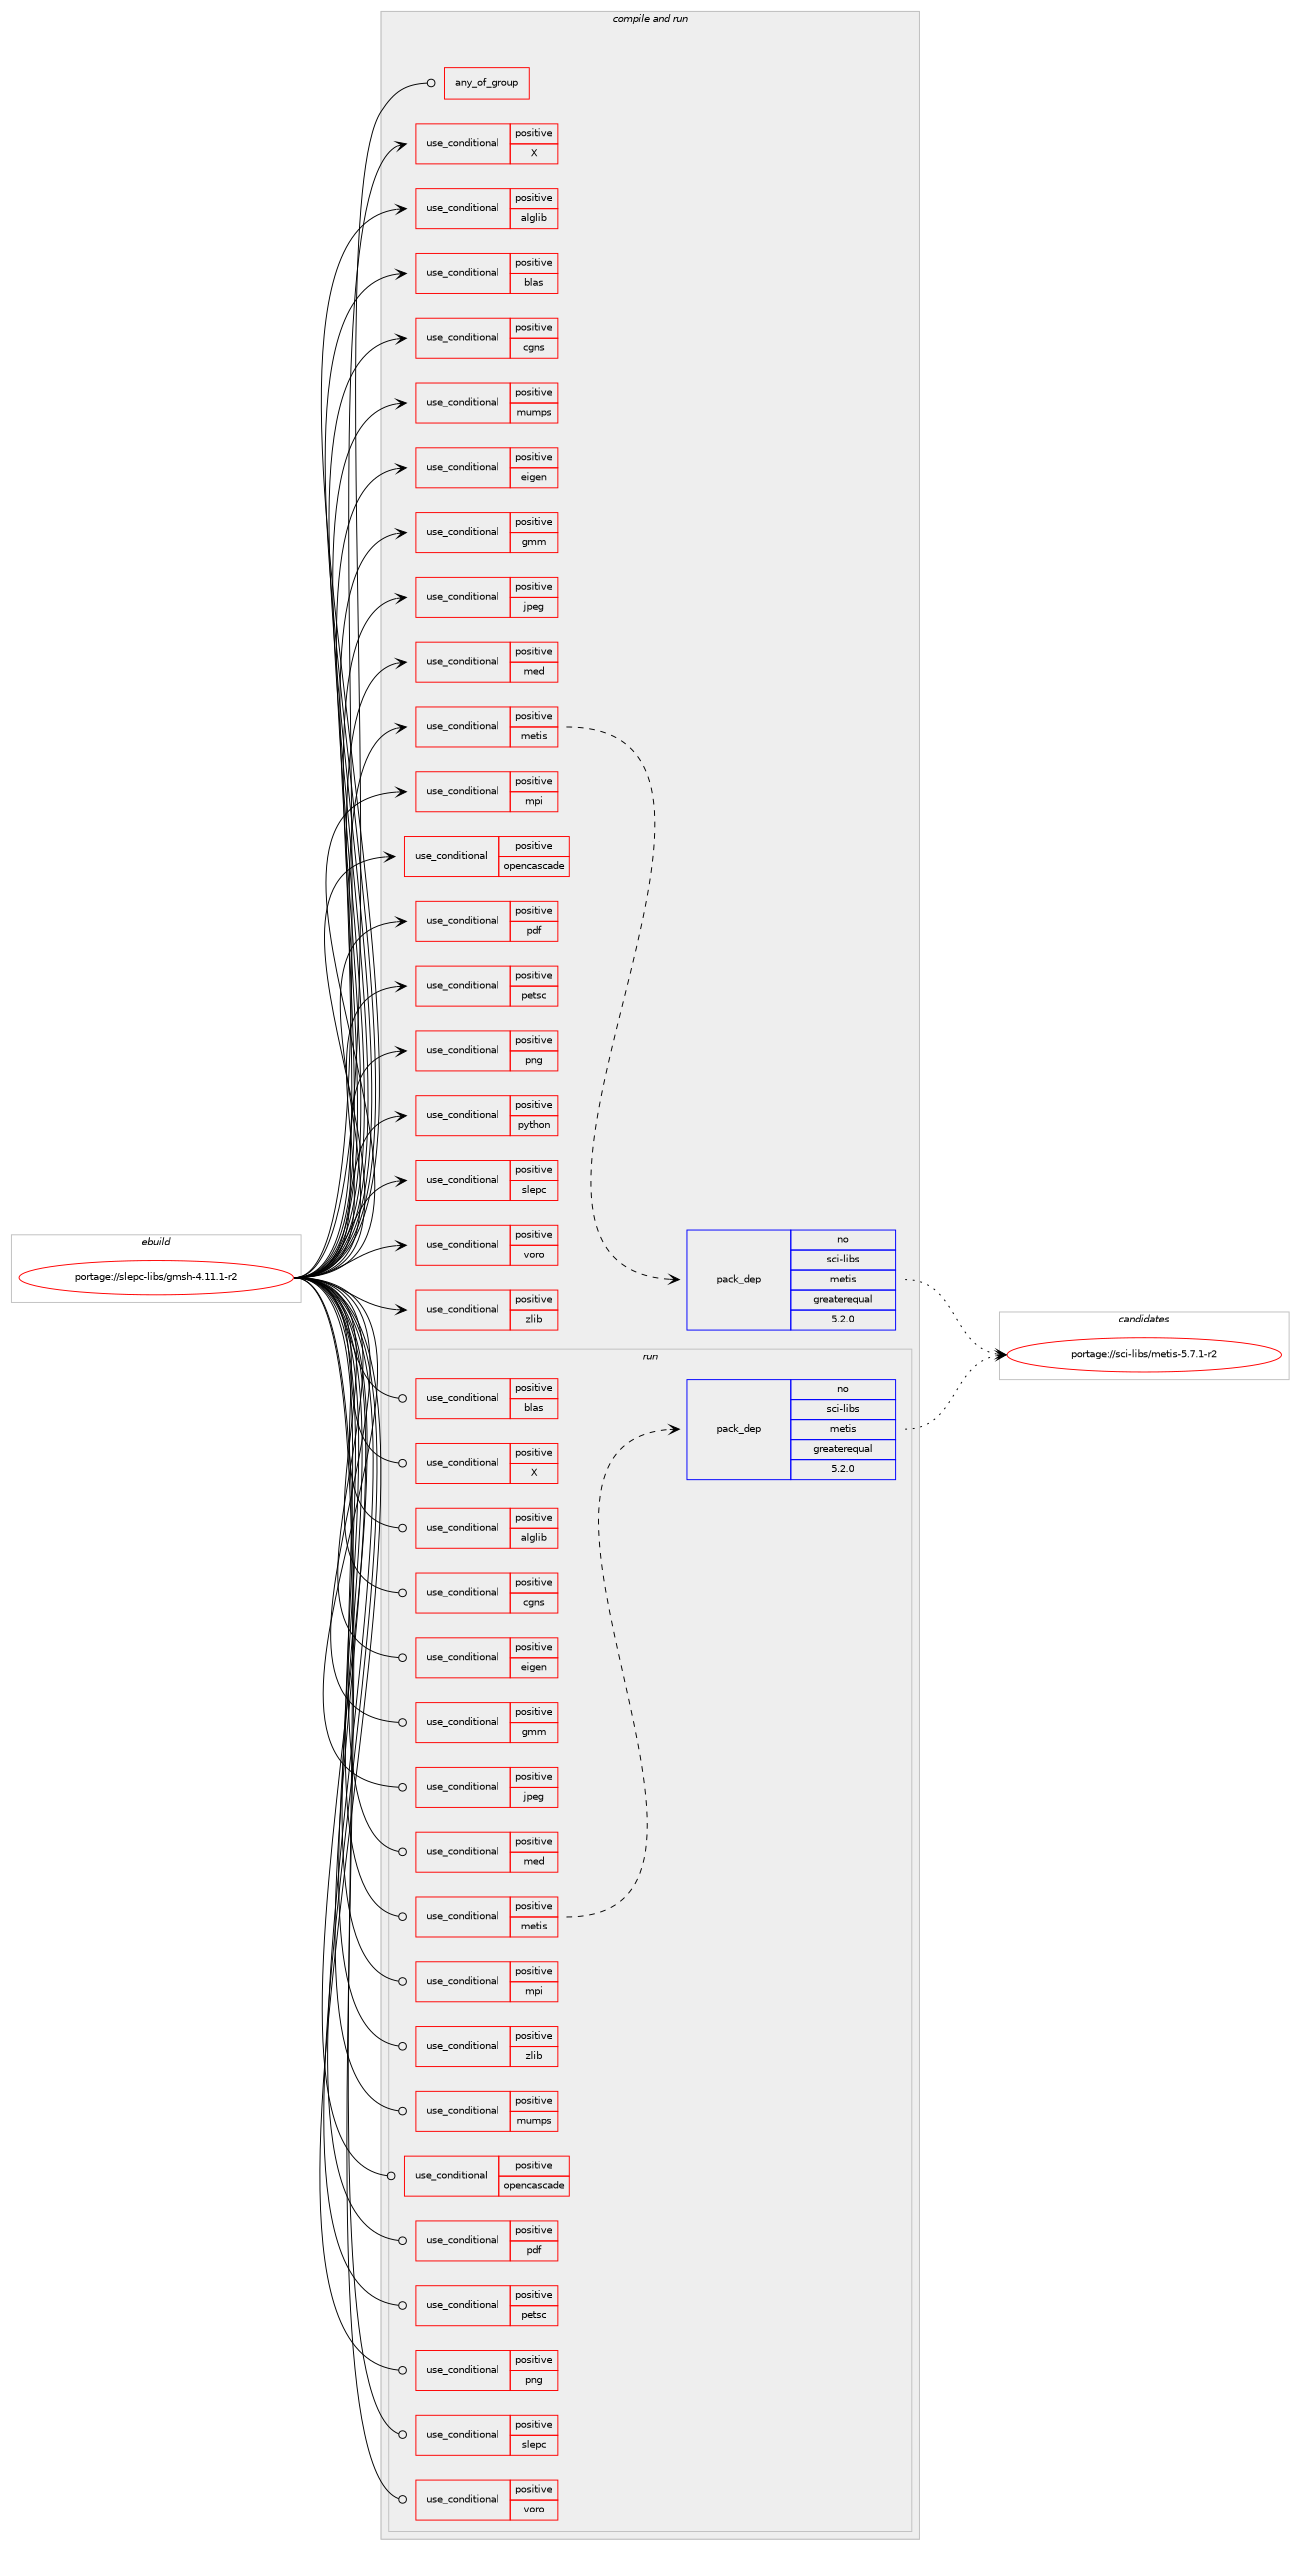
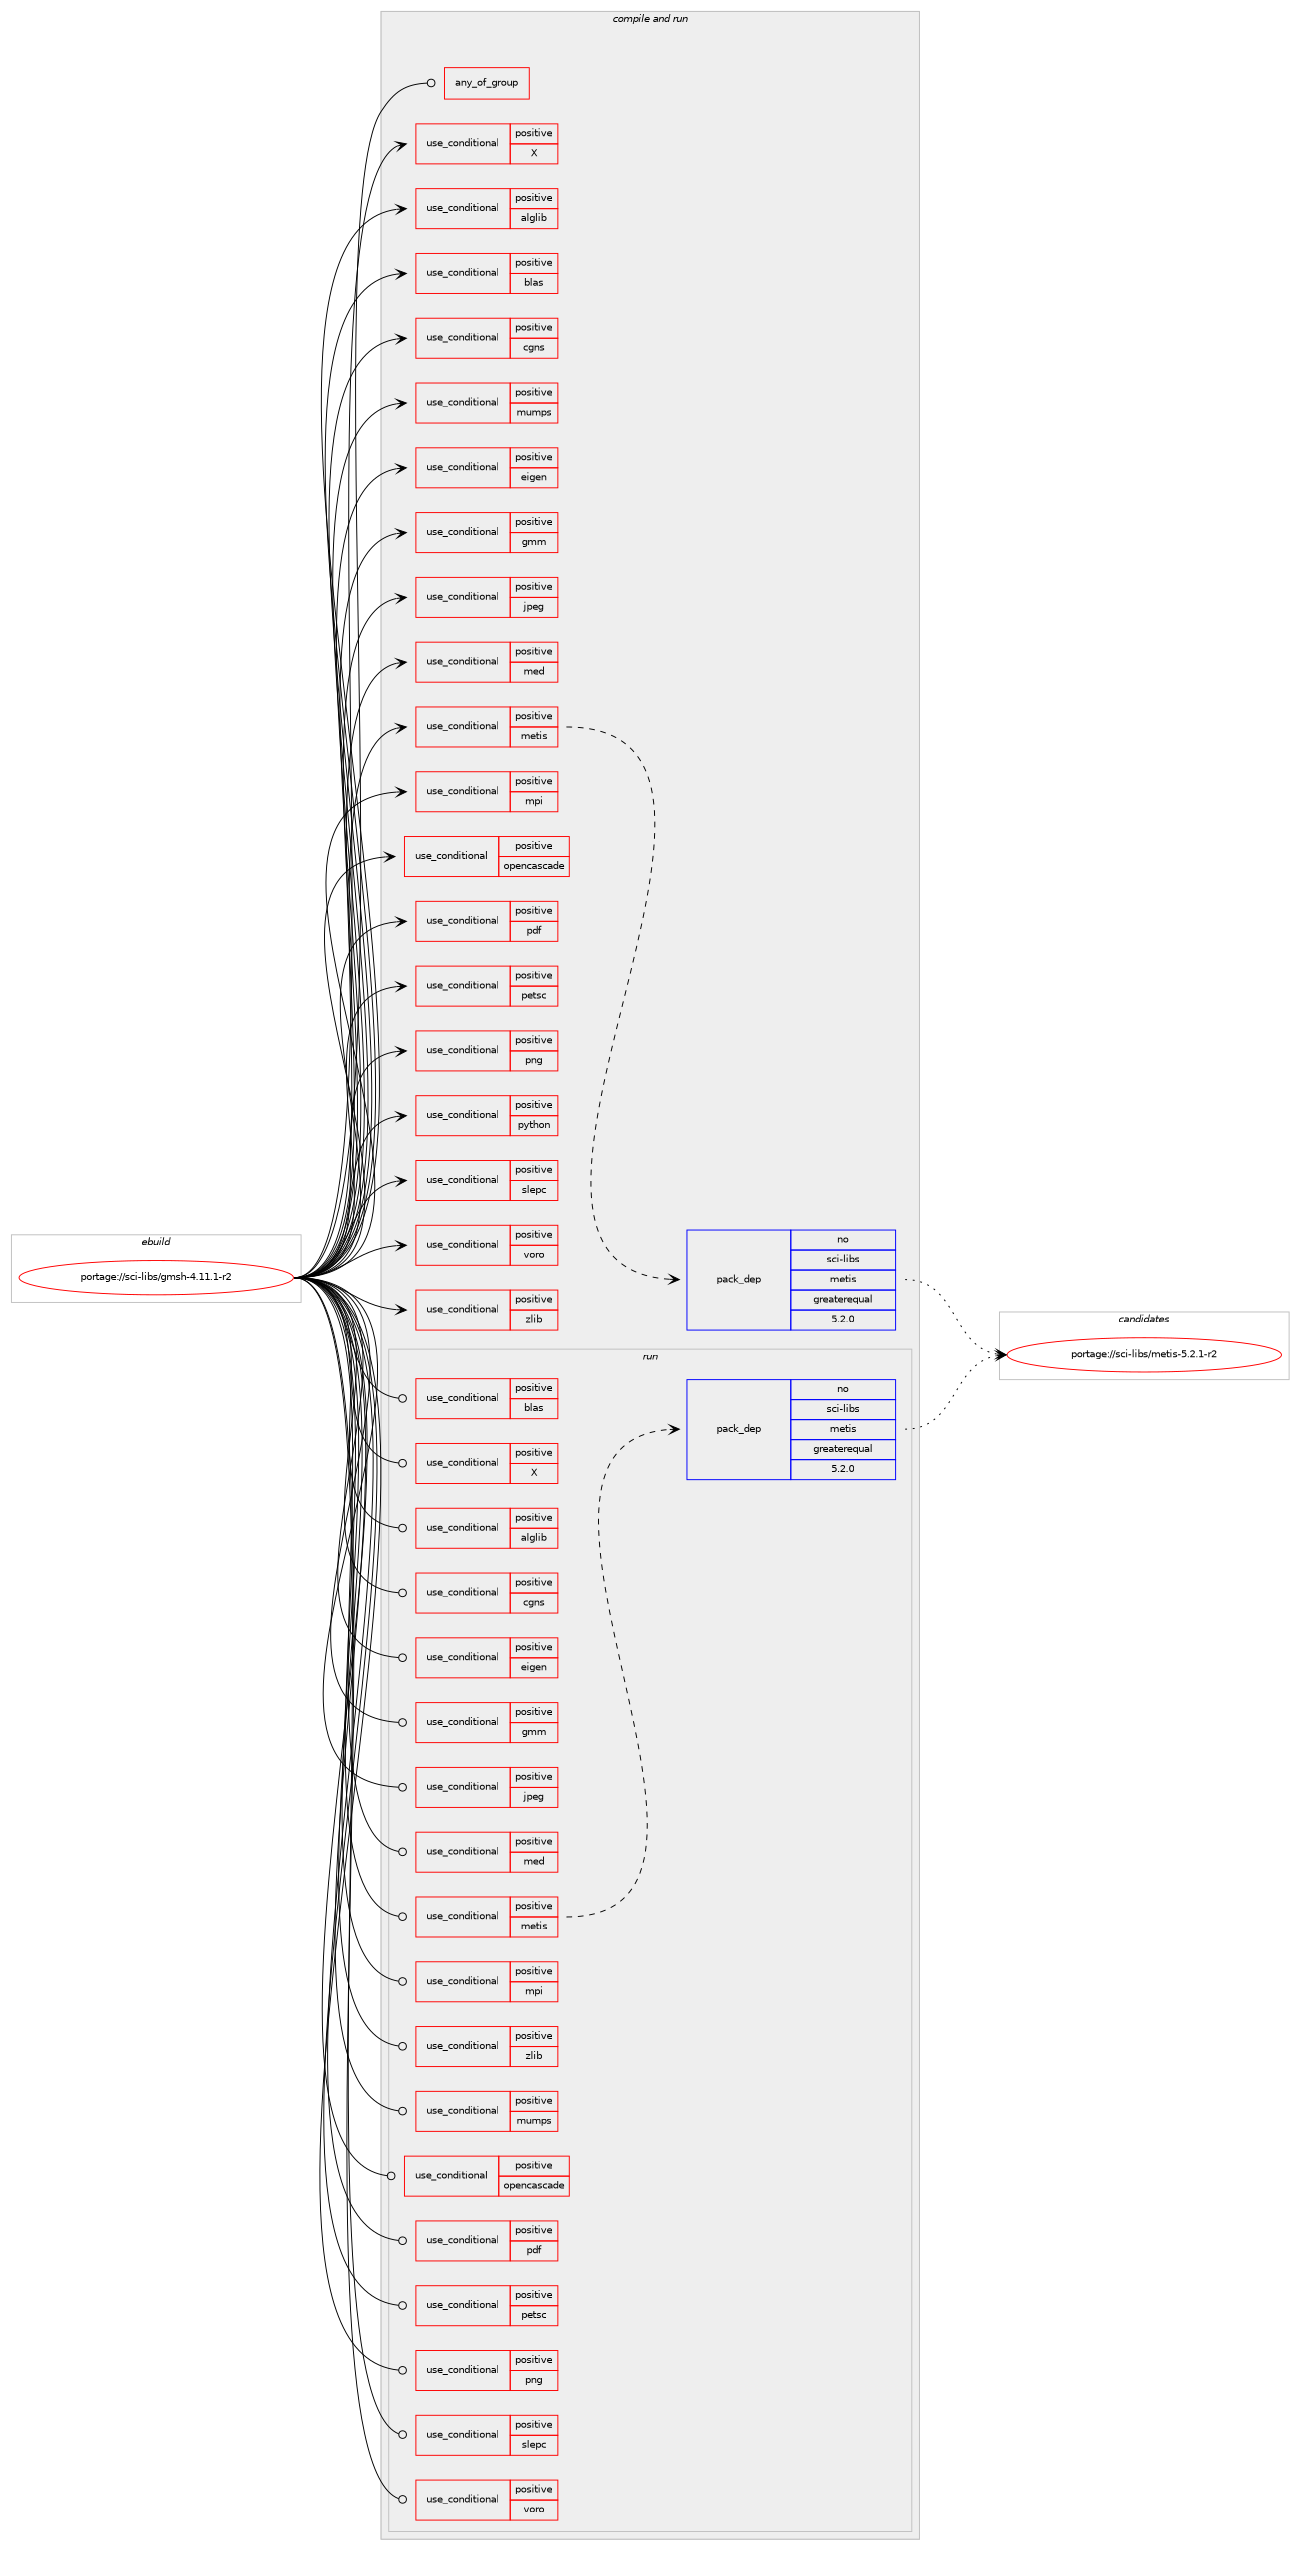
node "portage://slepc-libs/gmsh-4.11.1-r2": label "portage://slepc-libs/gmsh-4.11.1-r2" -> "portage://sci-libs/gmsh-4.11.1-r2"
node "portage://sci-libs/metis-5.7.1-r2": label "portage://sci-libs/metis-5.7.1-r2" -> "portage://sci-libs/metis-5.2.1-r2"
